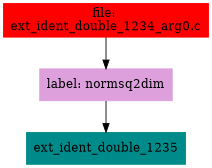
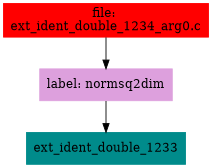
node "ext_ident_double_1235": label "ext_ident_double_1235" -> "ext_ident_double_1233"
